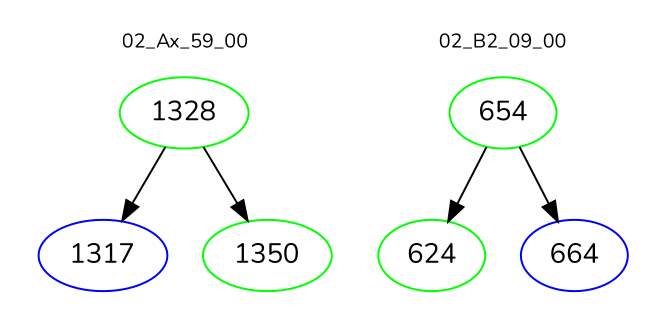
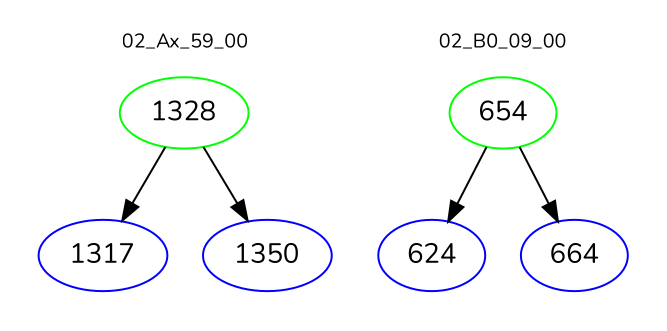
cluster "02_B2_09_00": label "02_B2_09_00" -> "02_B0_09_00"
node "1350": color green -> blue
node "624": color green -> blue
